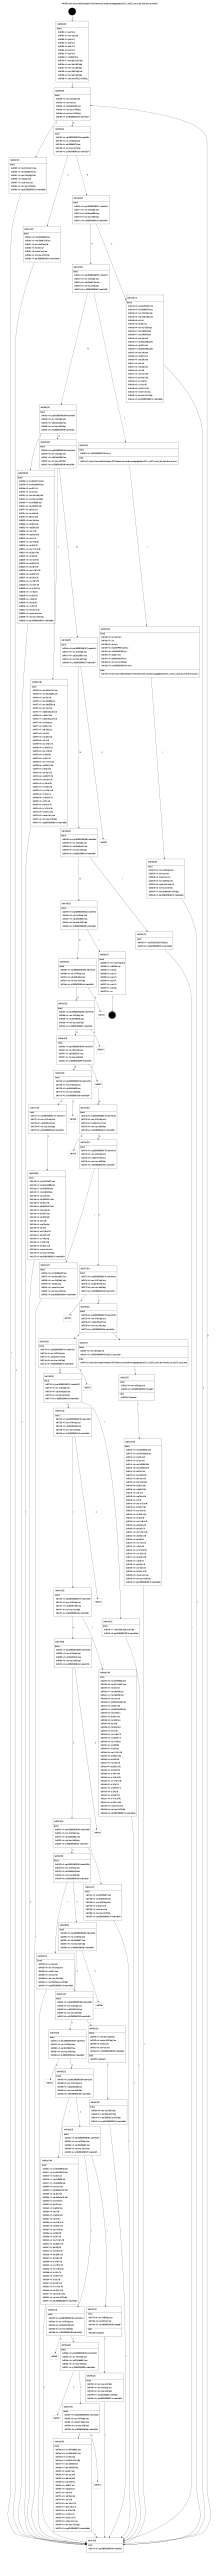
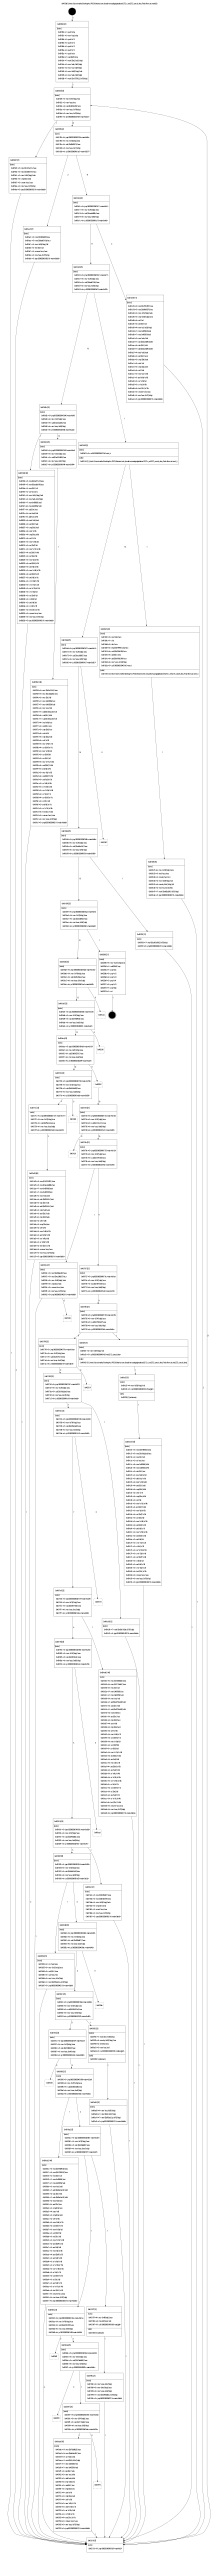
edge "0x401654 [25]" -> "0x40166d [25]": now "0x401b02 [5]" -> "0x40166d [25]"
edge "0x401767 [25]" -> "0x401cd2": now "0x40194c [27]" -> "0x401cd2"
